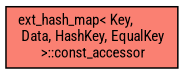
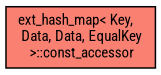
node "ext_hash_map< Key, Data, HashKey, EqualKey >::const_accessor": label "ext_hash_map< Key, Data, HashKey, EqualKey >::const_accessor" -> "ext_hash_map< Key, Data, Data, EqualKey >::const_accessor"
